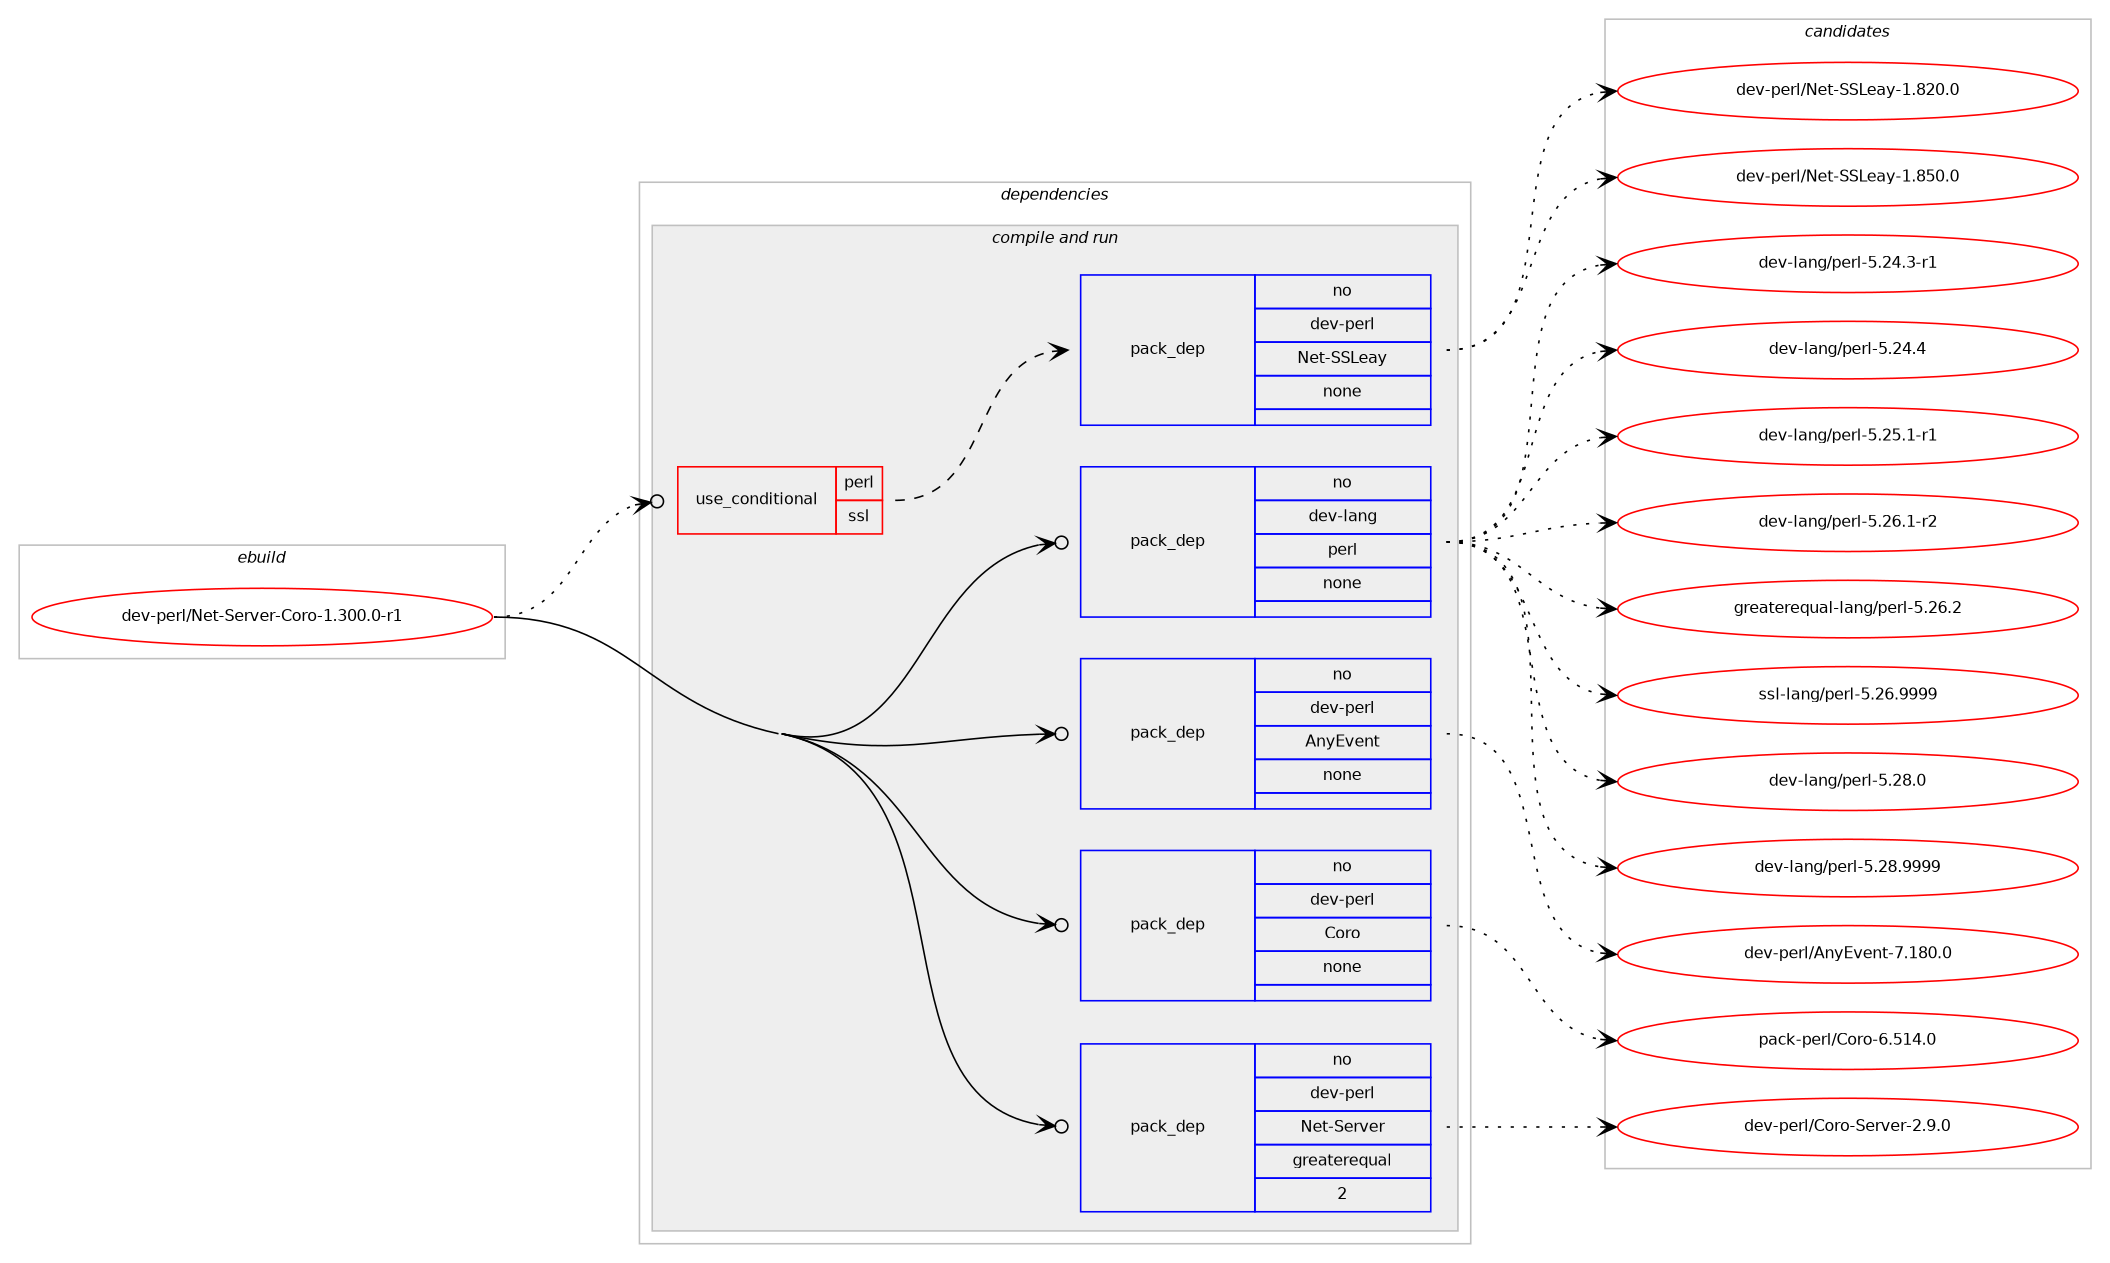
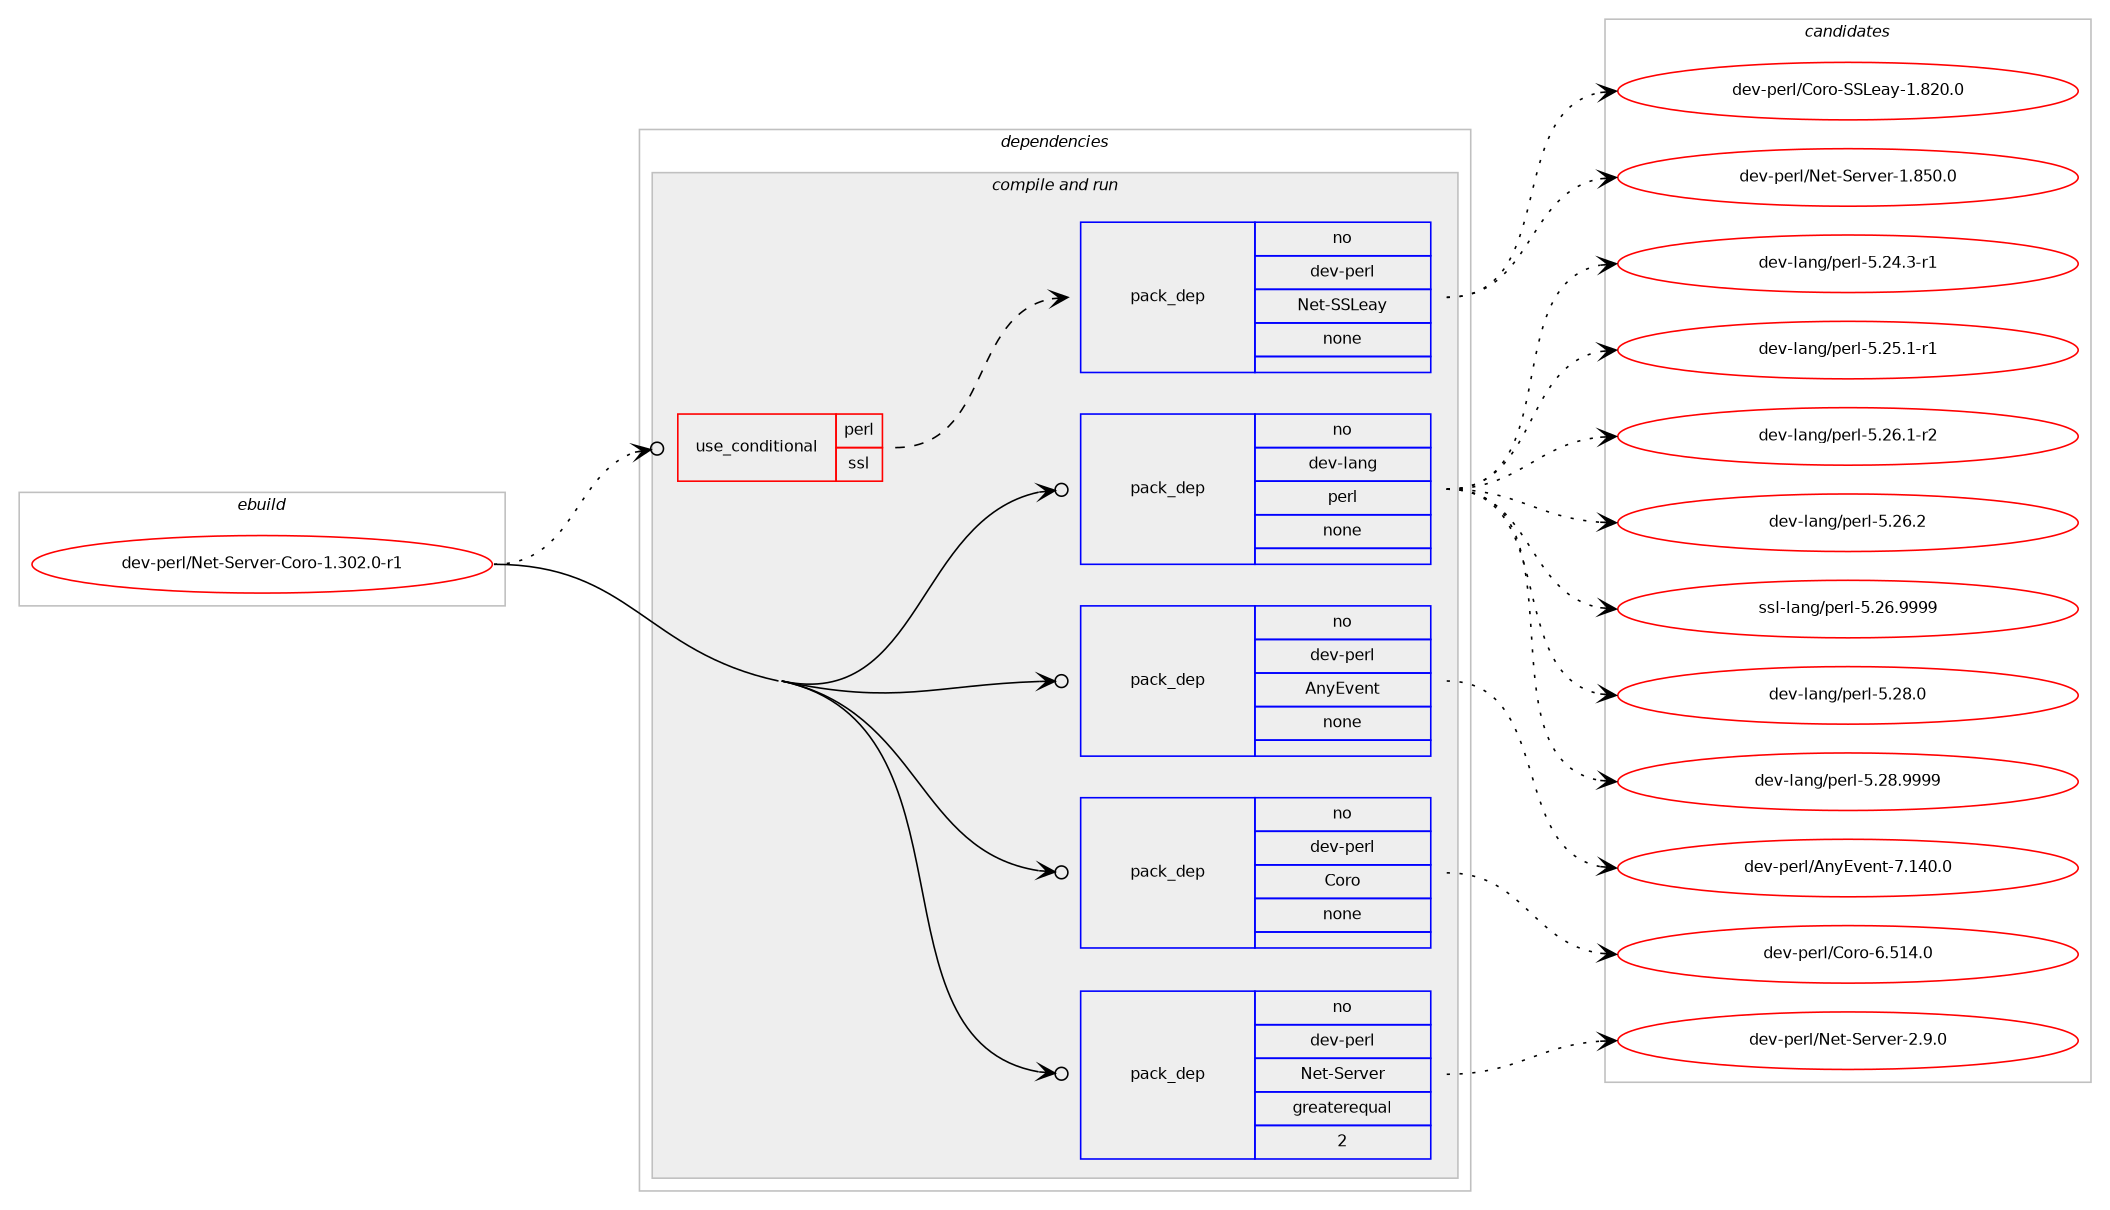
node "dev-perl/Net-SSLeay-1.820.0": label "dev-perl/Net-SSLeay-1.820.0" -> "dev-perl/Coro-SSLeay-1.820.0"
node "dev-perl/Net-SSLeay-1.850.0": label "dev-perl/Net-SSLeay-1.850.0" -> "dev-perl/Net-Server-1.850.0"
node "dev-lang/perl-5.24.4": removed
node "greaterequal-lang/perl-5.26.2": label "greaterequal-lang/perl-5.26.2" -> "dev-lang/perl-5.26.2"
node "dev-perl/Net-Server-Coro-1.300.0-r1": label "dev-perl/Net-Server-Coro-1.300.0-r1" -> "dev-perl/Net-Server-Coro-1.302.0-r1"
node "dev-perl/AnyEvent-7.180.0": label "dev-perl/AnyEvent-7.180.0" -> "dev-perl/AnyEvent-7.140.0"
node "pack-perl/Coro-6.514.0": label "pack-perl/Coro-6.514.0" -> "dev-perl/Coro-6.514.0"
node "dev-perl/Coro-Server-2.9.0": label "dev-perl/Coro-Server-2.9.0" -> "dev-perl/Net-Server-2.9.0"
